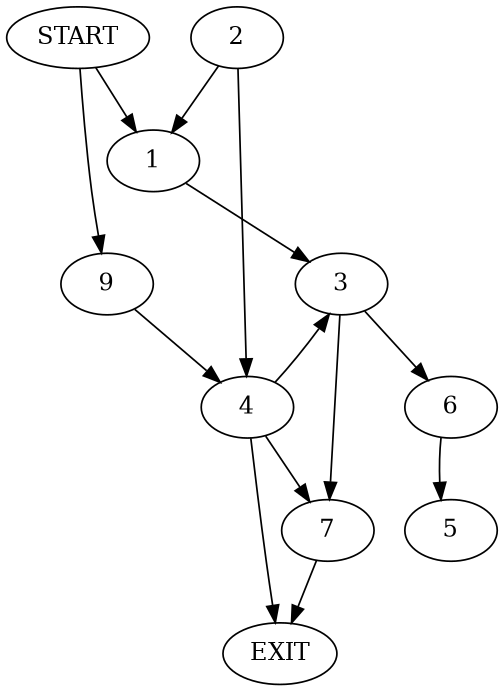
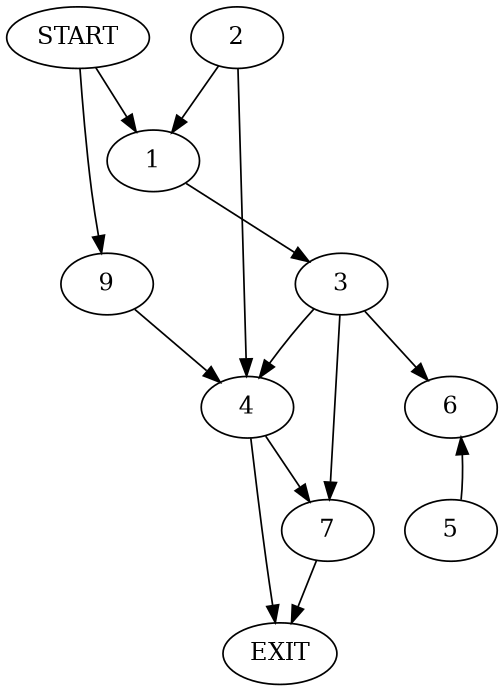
edge "4" -> "3": reversed
edge "6" -> "5": reversed
